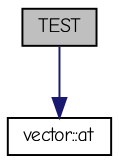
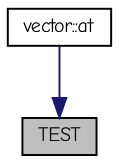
edge "TEST" -> "vector::at": reversed
